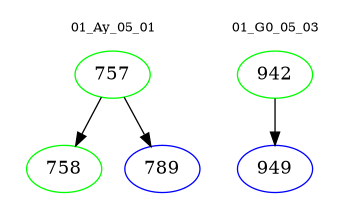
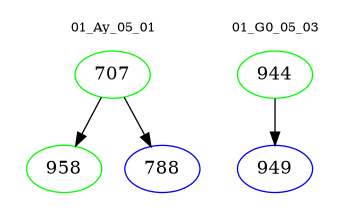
node "757": label "757" -> "707"
node "942": label "942" -> "944"
node "758": label "758" -> "958"
node "789": label "789" -> "788"
